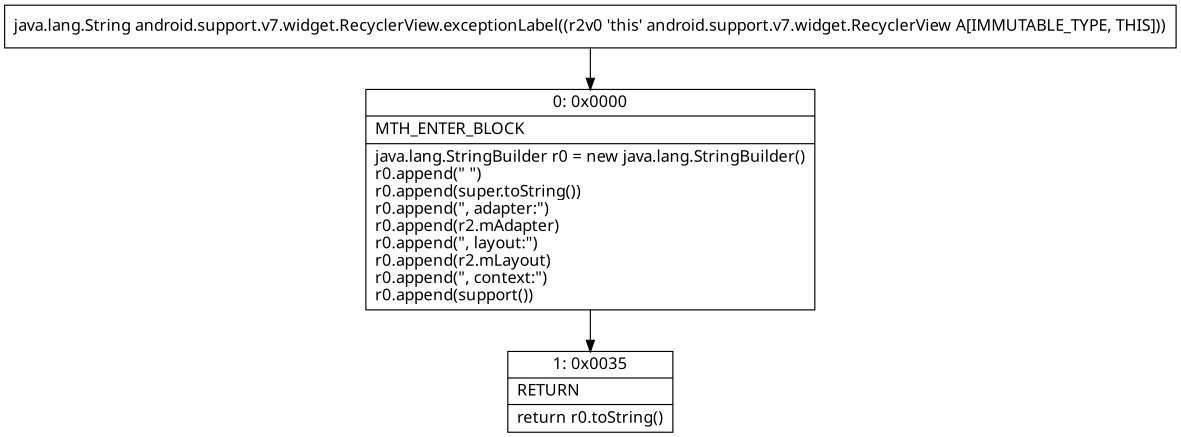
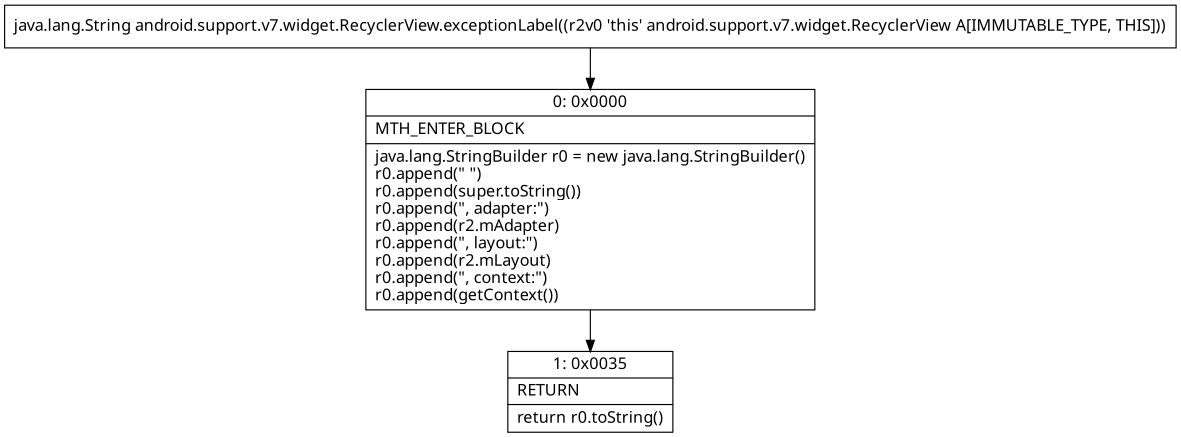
node "0: 0x0000": text "r0.append(support())" -> "r0.append(getContext())"
